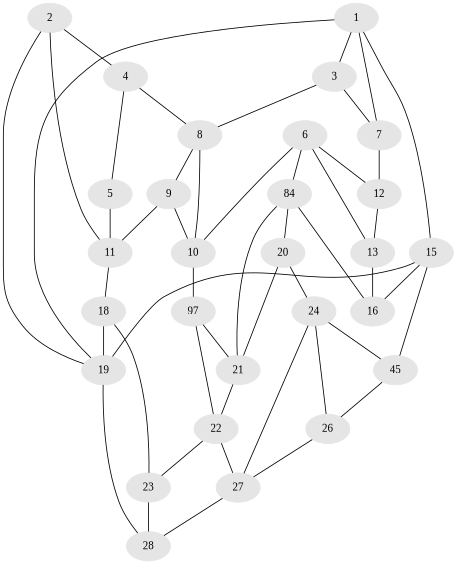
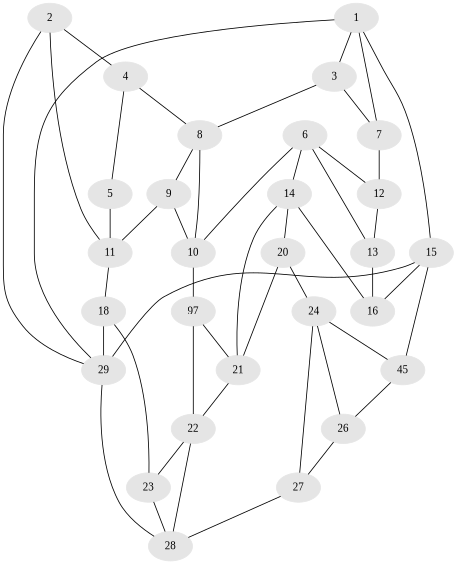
node "84": label "84" -> "14"
node "19": label "19" -> "29"
edge "22" -- "27": now "22" -- "28"
